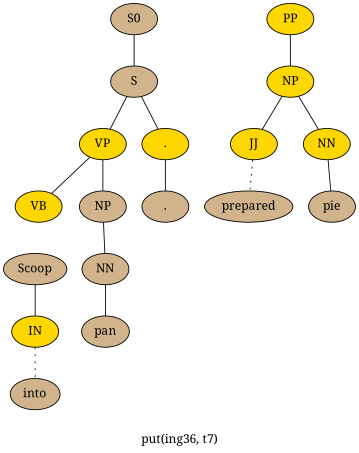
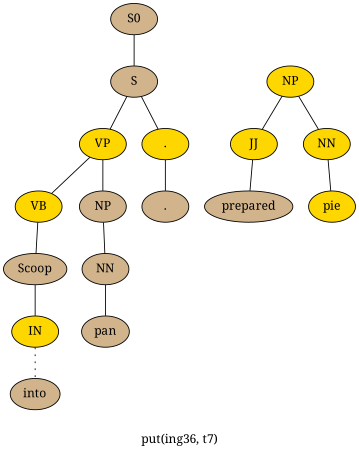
node "PP": removed
edge "JJ" -- "prepared": style dotted -> solid
node "pie": fillcolor tan -> gold
edge "VB" -- "Scoop": added
